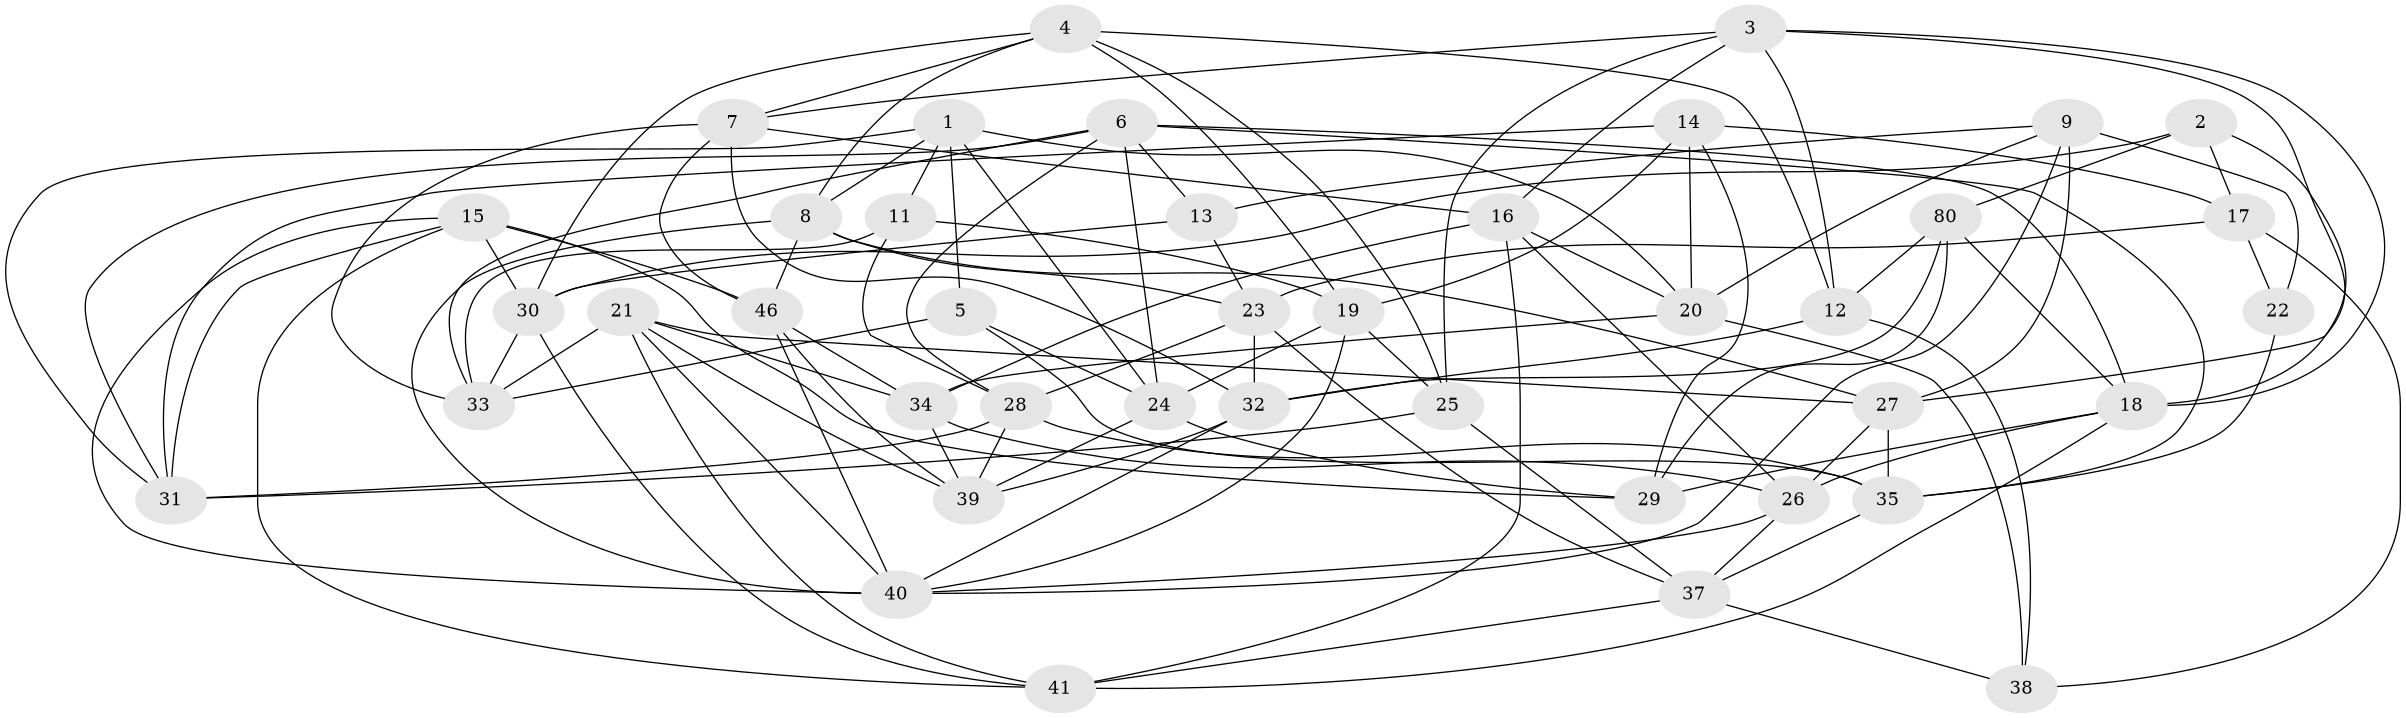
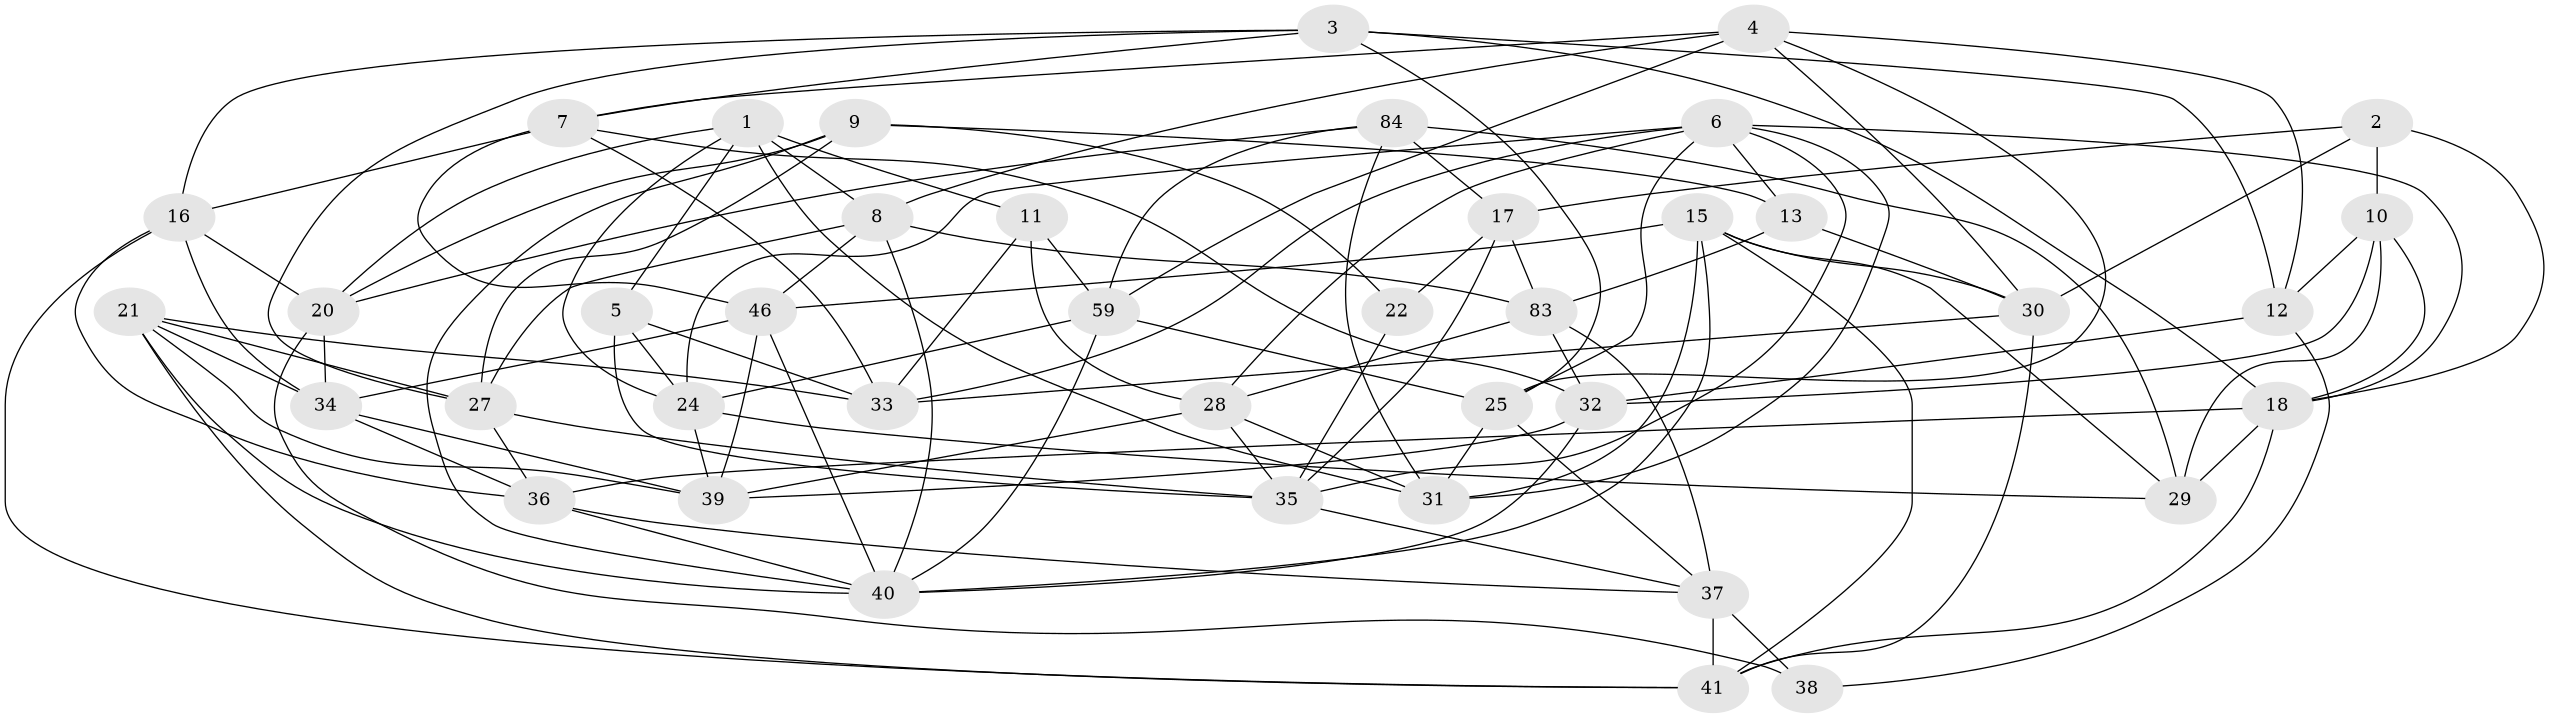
node "14": label "14" -> "84"
node "80": label "80" -> "10"
edge "6" -- "25": added
node "23": label "23" -> "83"
node "19": label "19" -> "59"
node "26": label "26" -> "36"
edge "17" -- "38": now "17" -- "35"
